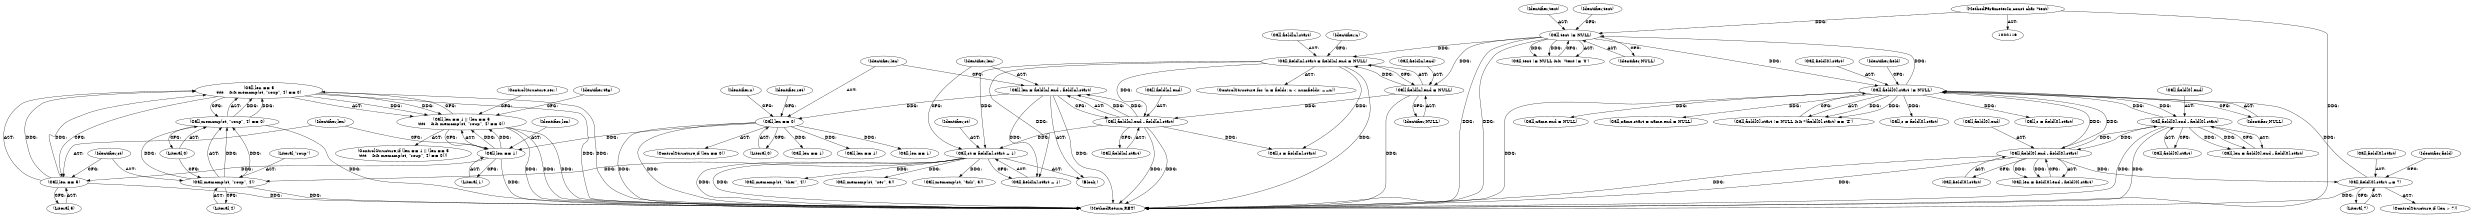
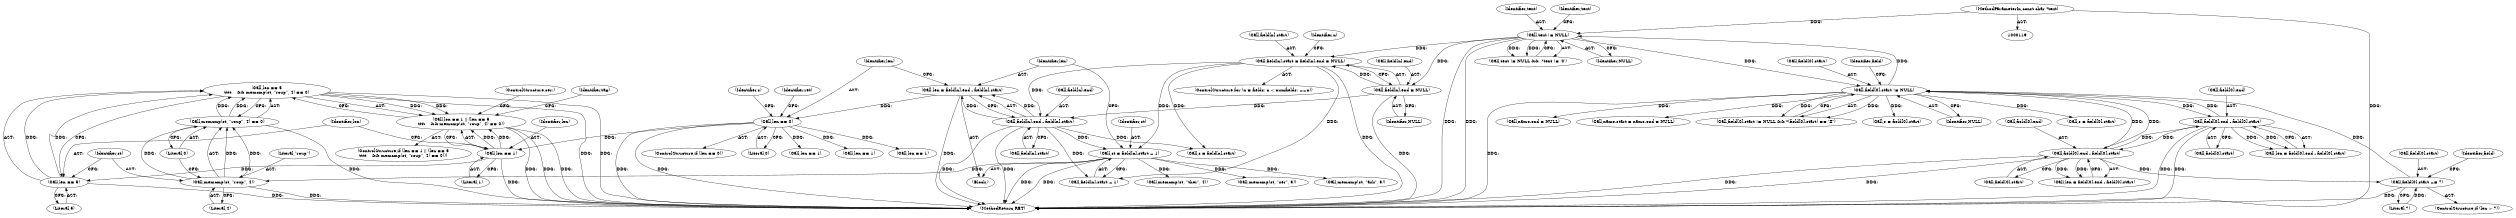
edge "(Call,len = field[n].end - field[n].start)" -> "(Call,field[n].start + 1)": now "(Call,field[n].end - field[n].start)" -> "(Call,field[n].start + 1)"
edge "(Literal,7)" -> "(Call,field[0].start += 7)": label "AST: " -> "DDG: "
